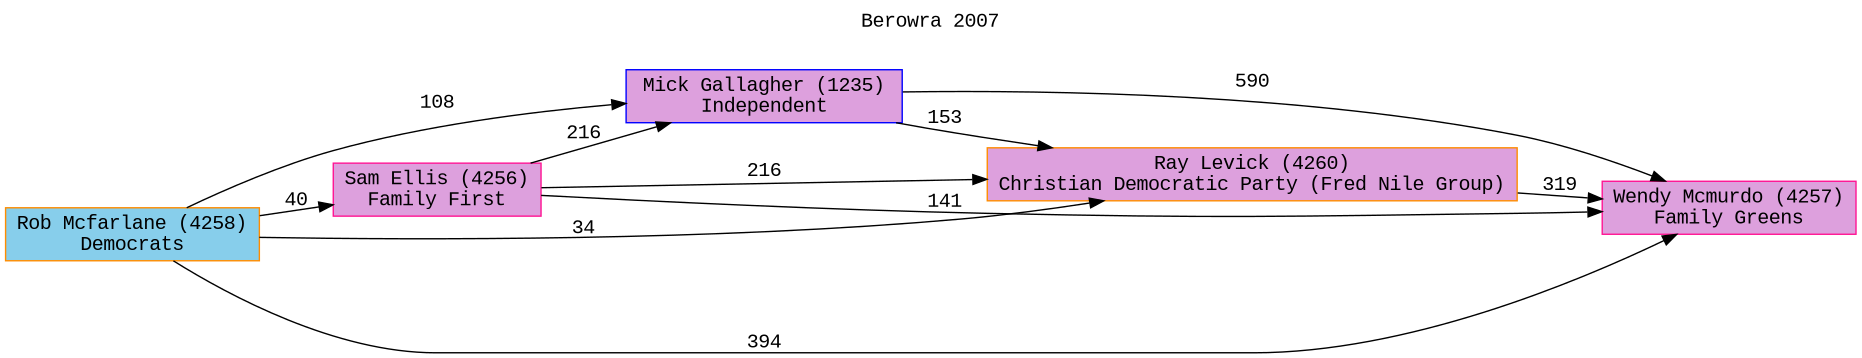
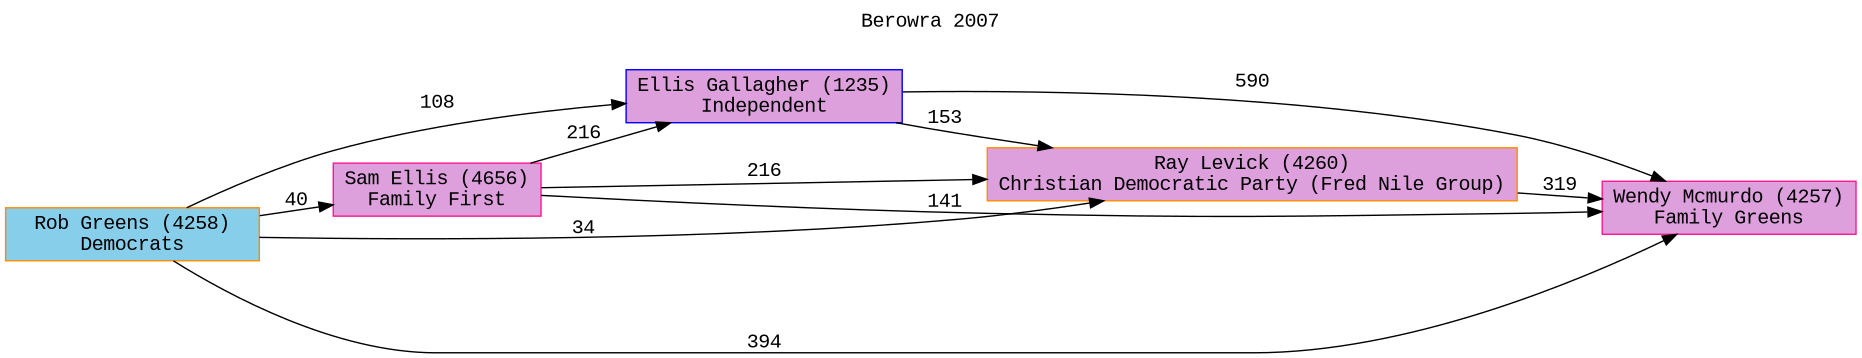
node "Mick Gallagher (1235) Independent": label "Mick Gallagher (1235) Independent" -> "Ellis Gallagher (1235) Independent"
node "Sam Ellis (4256) Family First": label "Sam Ellis (4256) Family First" -> "Sam Ellis (4656) Family First"
node "Rob Mcfarlane (4258) Democrats": label "Rob Mcfarlane (4258) Democrats" -> "Rob Greens (4258) Democrats"
